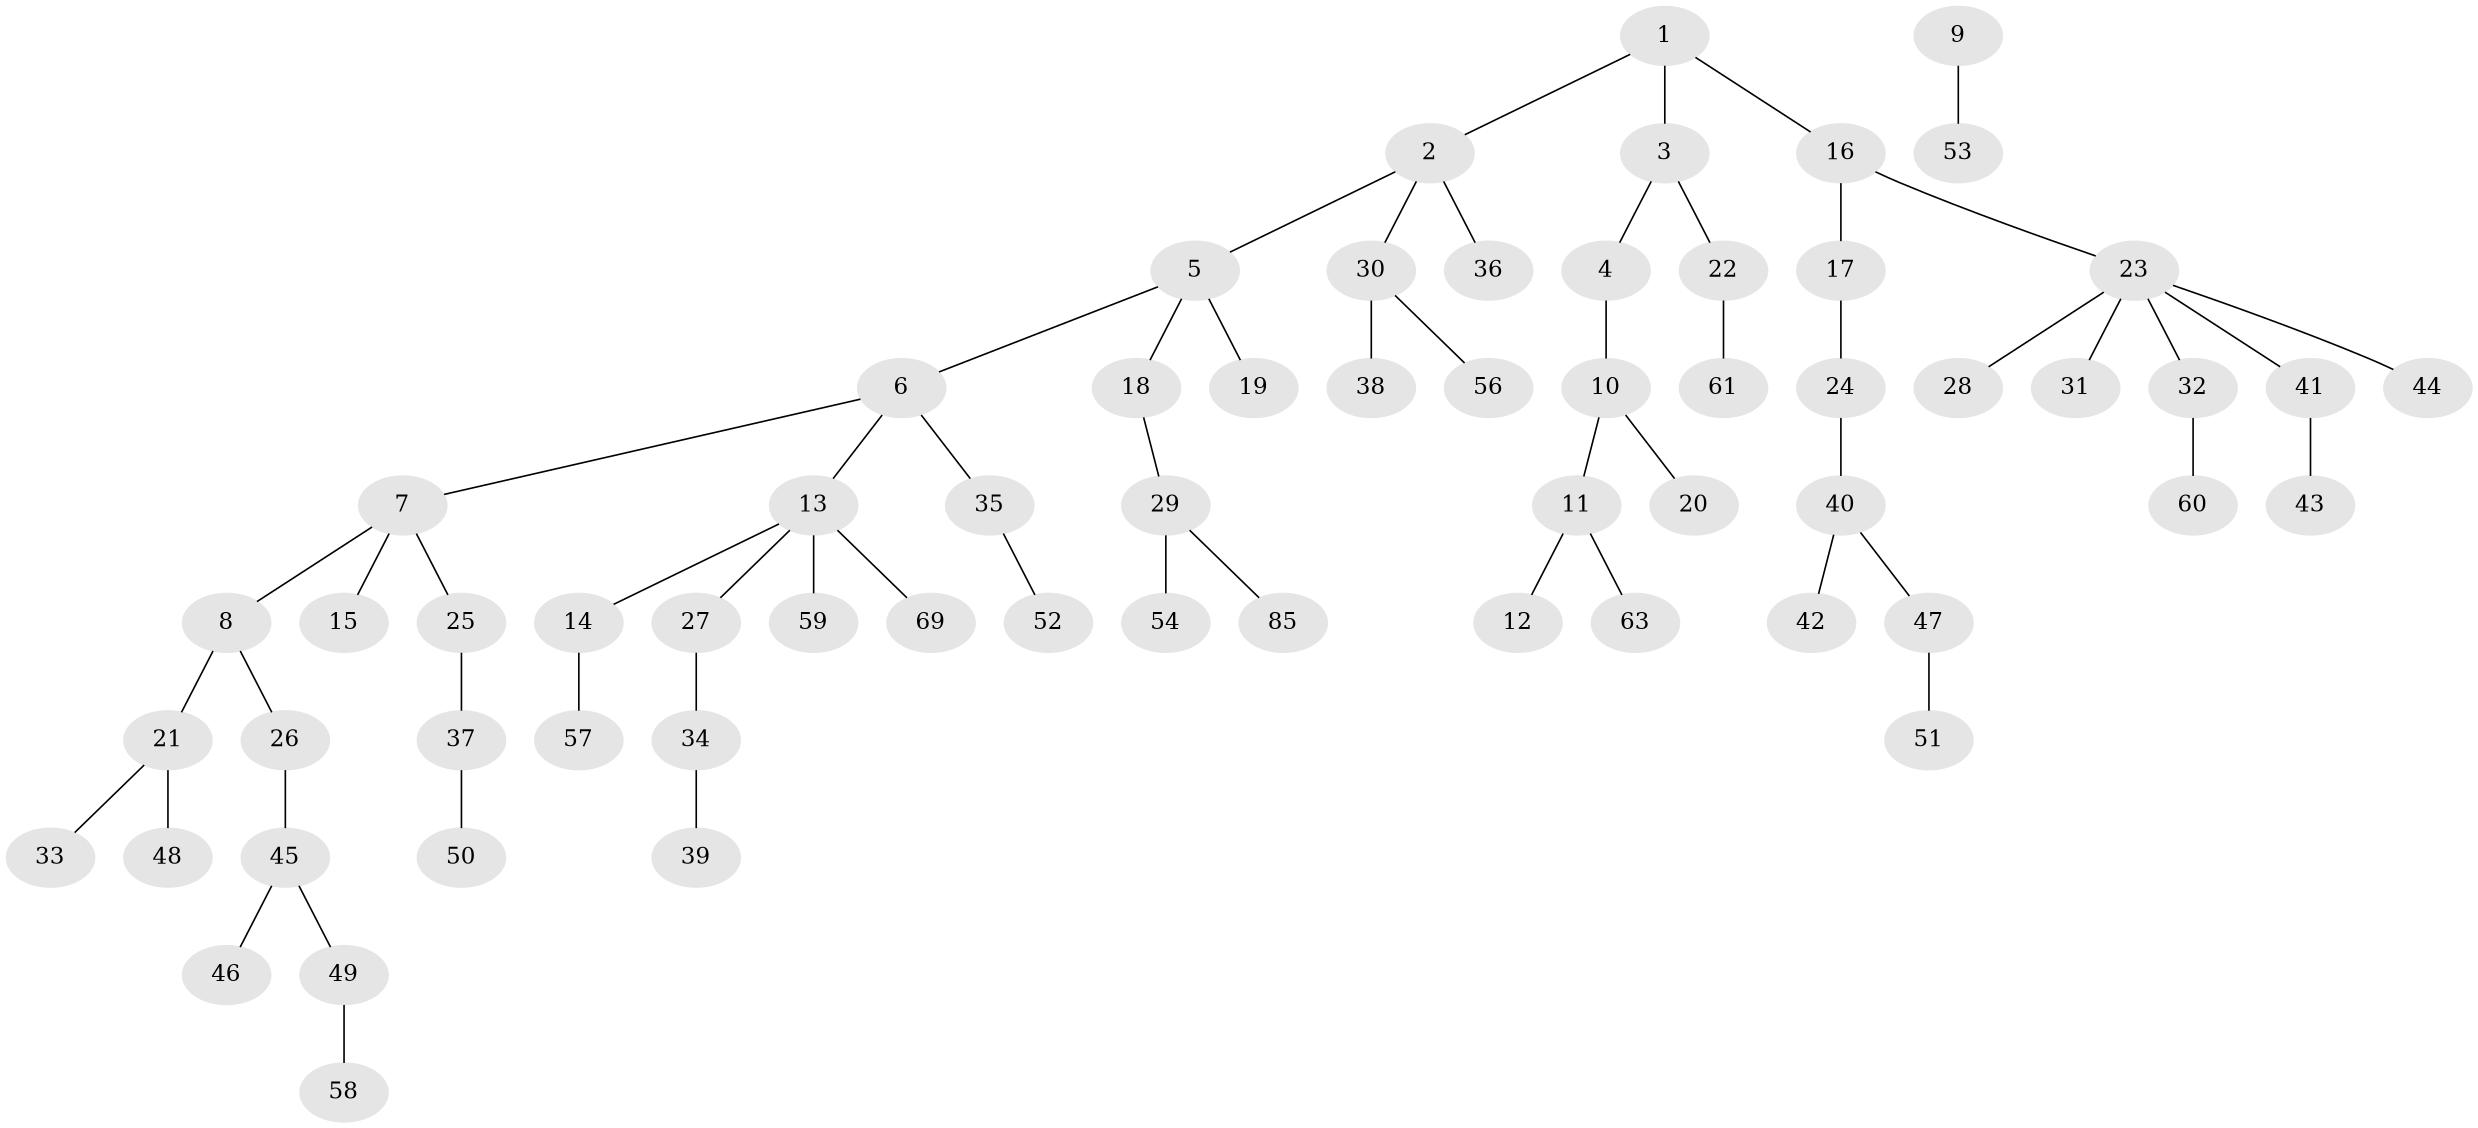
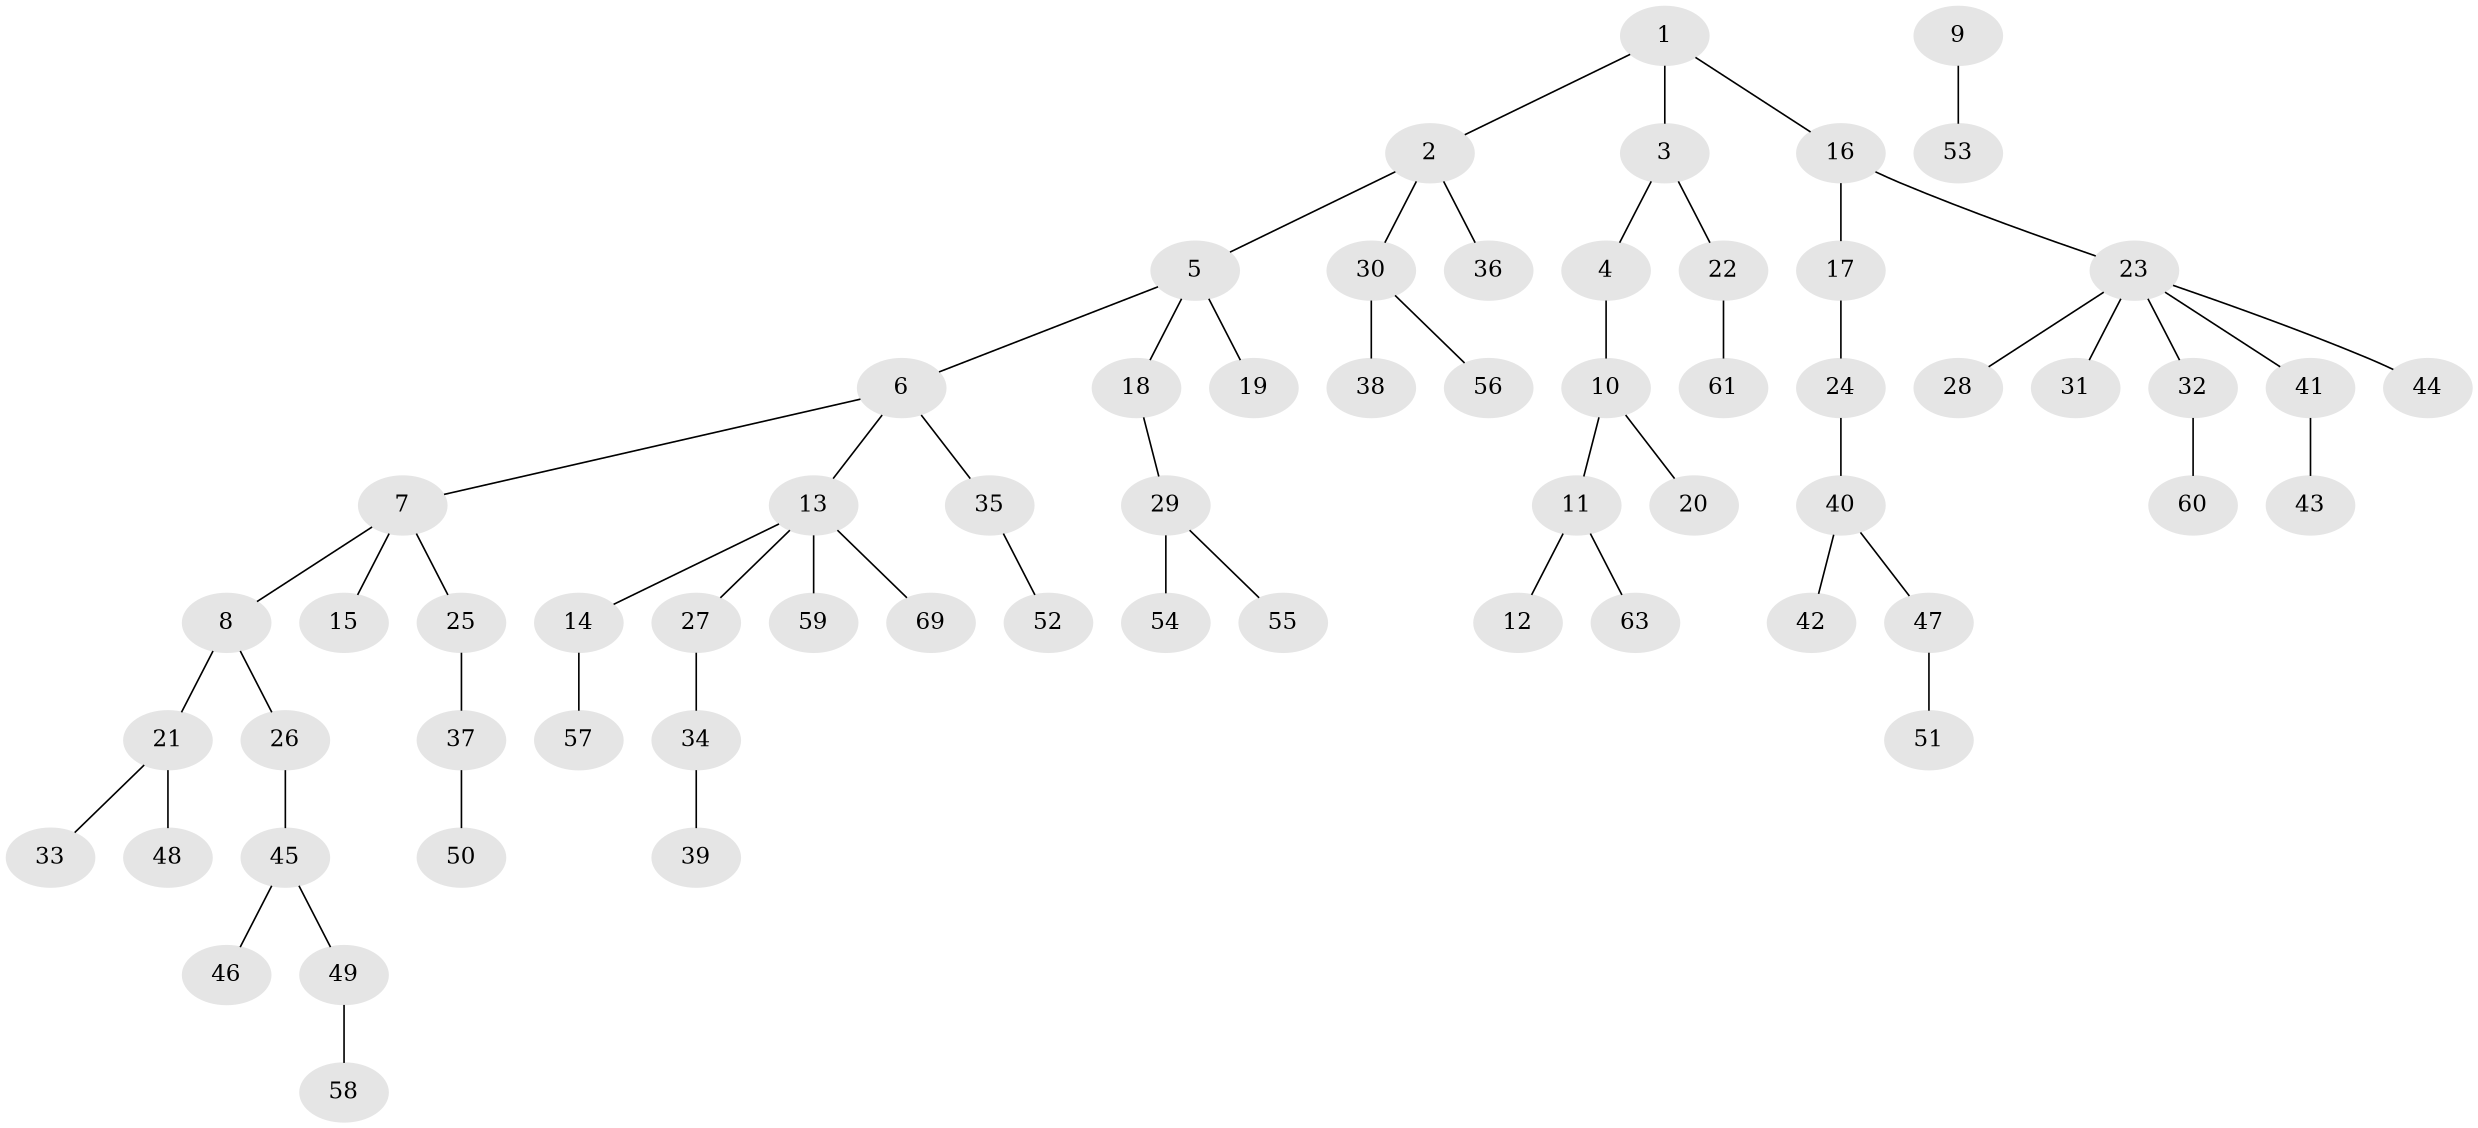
node "85": label "85" -> "55"
